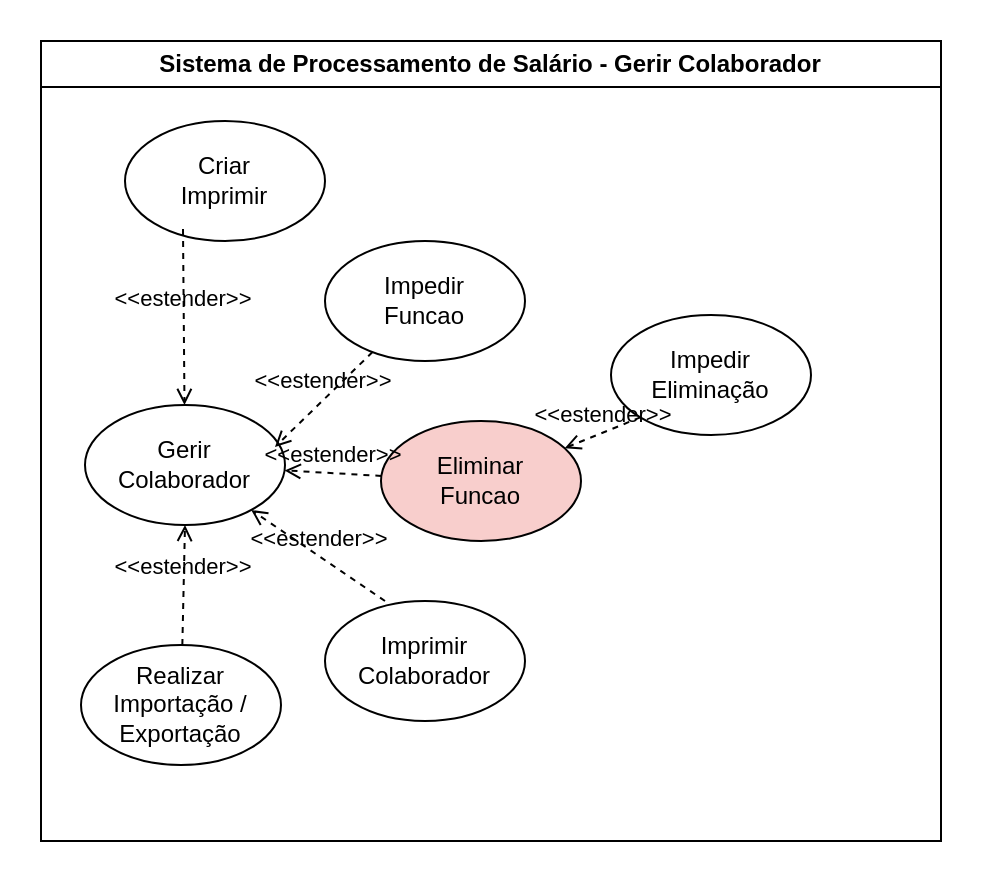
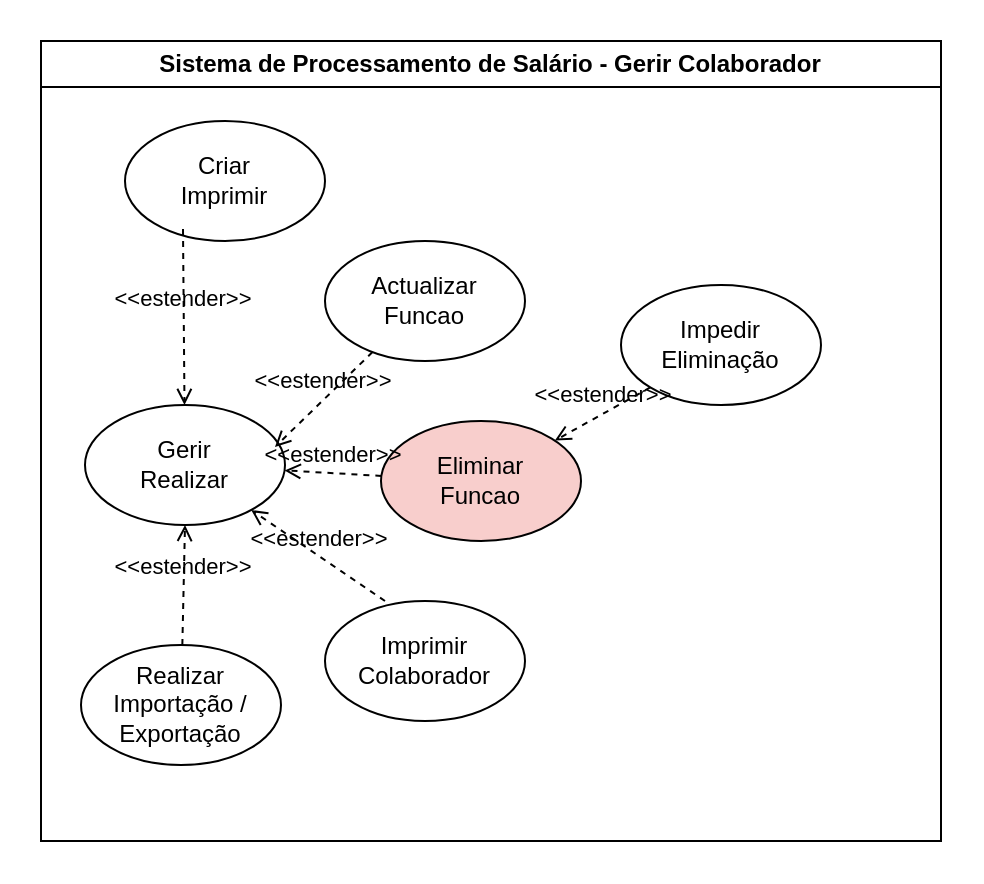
node "Impedir Funcao": label "Impedir Funcao" -> "Actualizar Funcao"
node "Impedir Eliminação": moved (711, 375) -> (721, 345)
node "Gerir Colaborador": label "Gerir Colaborador" -> "Gerir Realizar"
